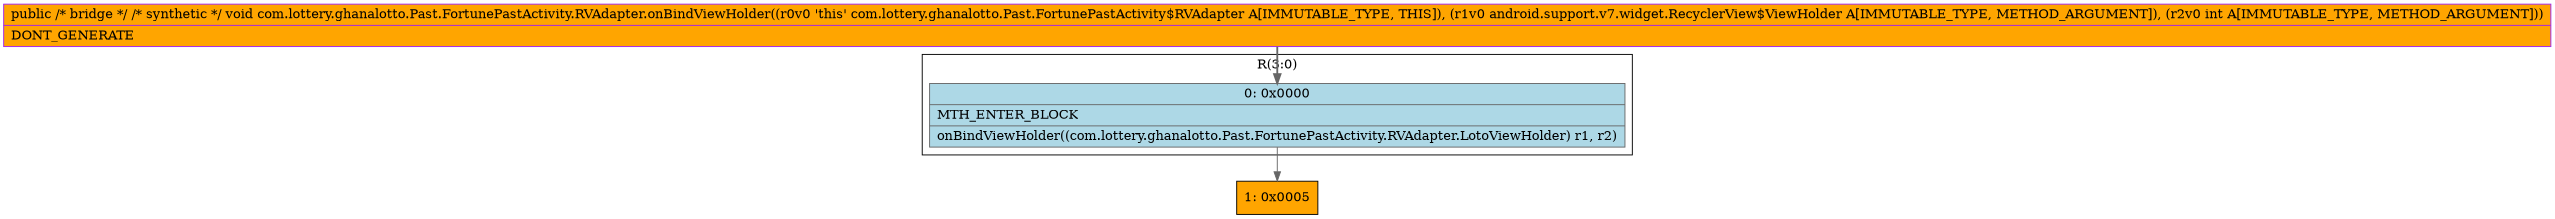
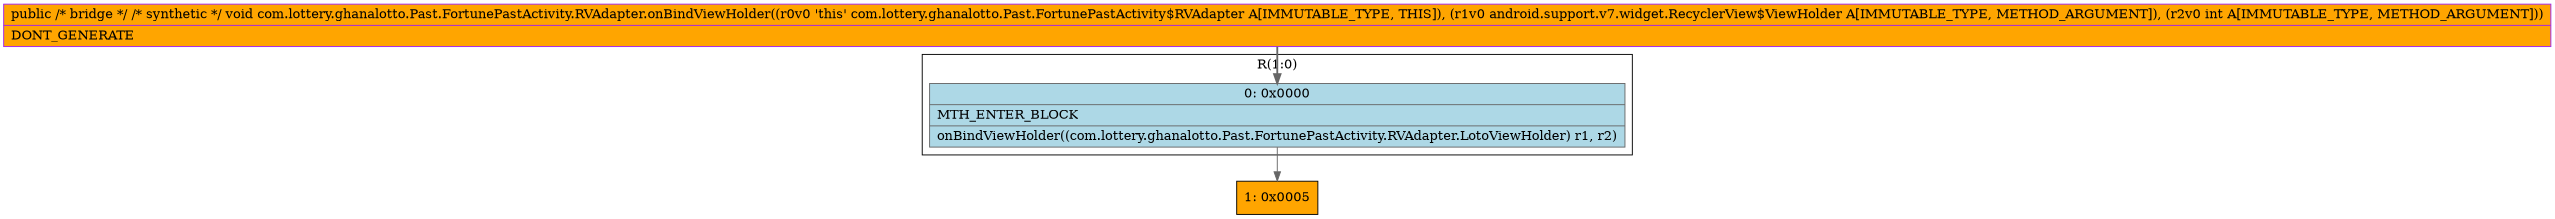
cluster "R(3:0)": label "R(3:0)" -> "R(1:0)"
